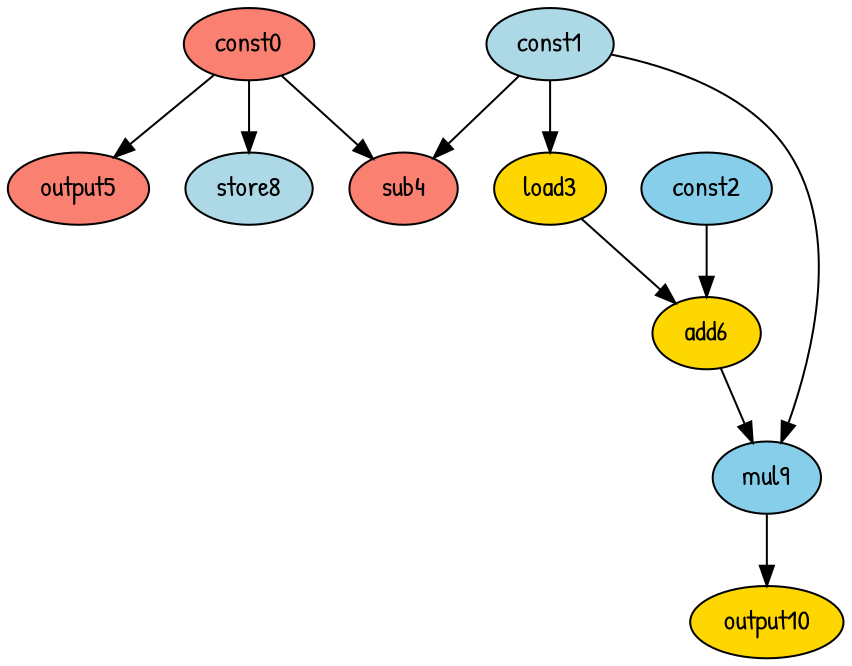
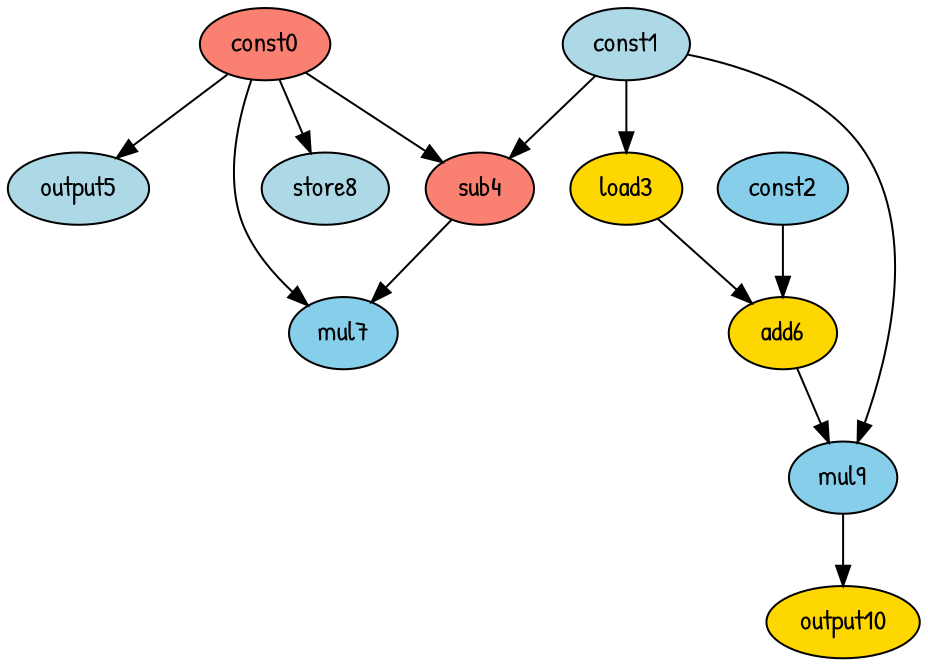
node "output5": fillcolor salmon -> lightblue
node "mul7": added
